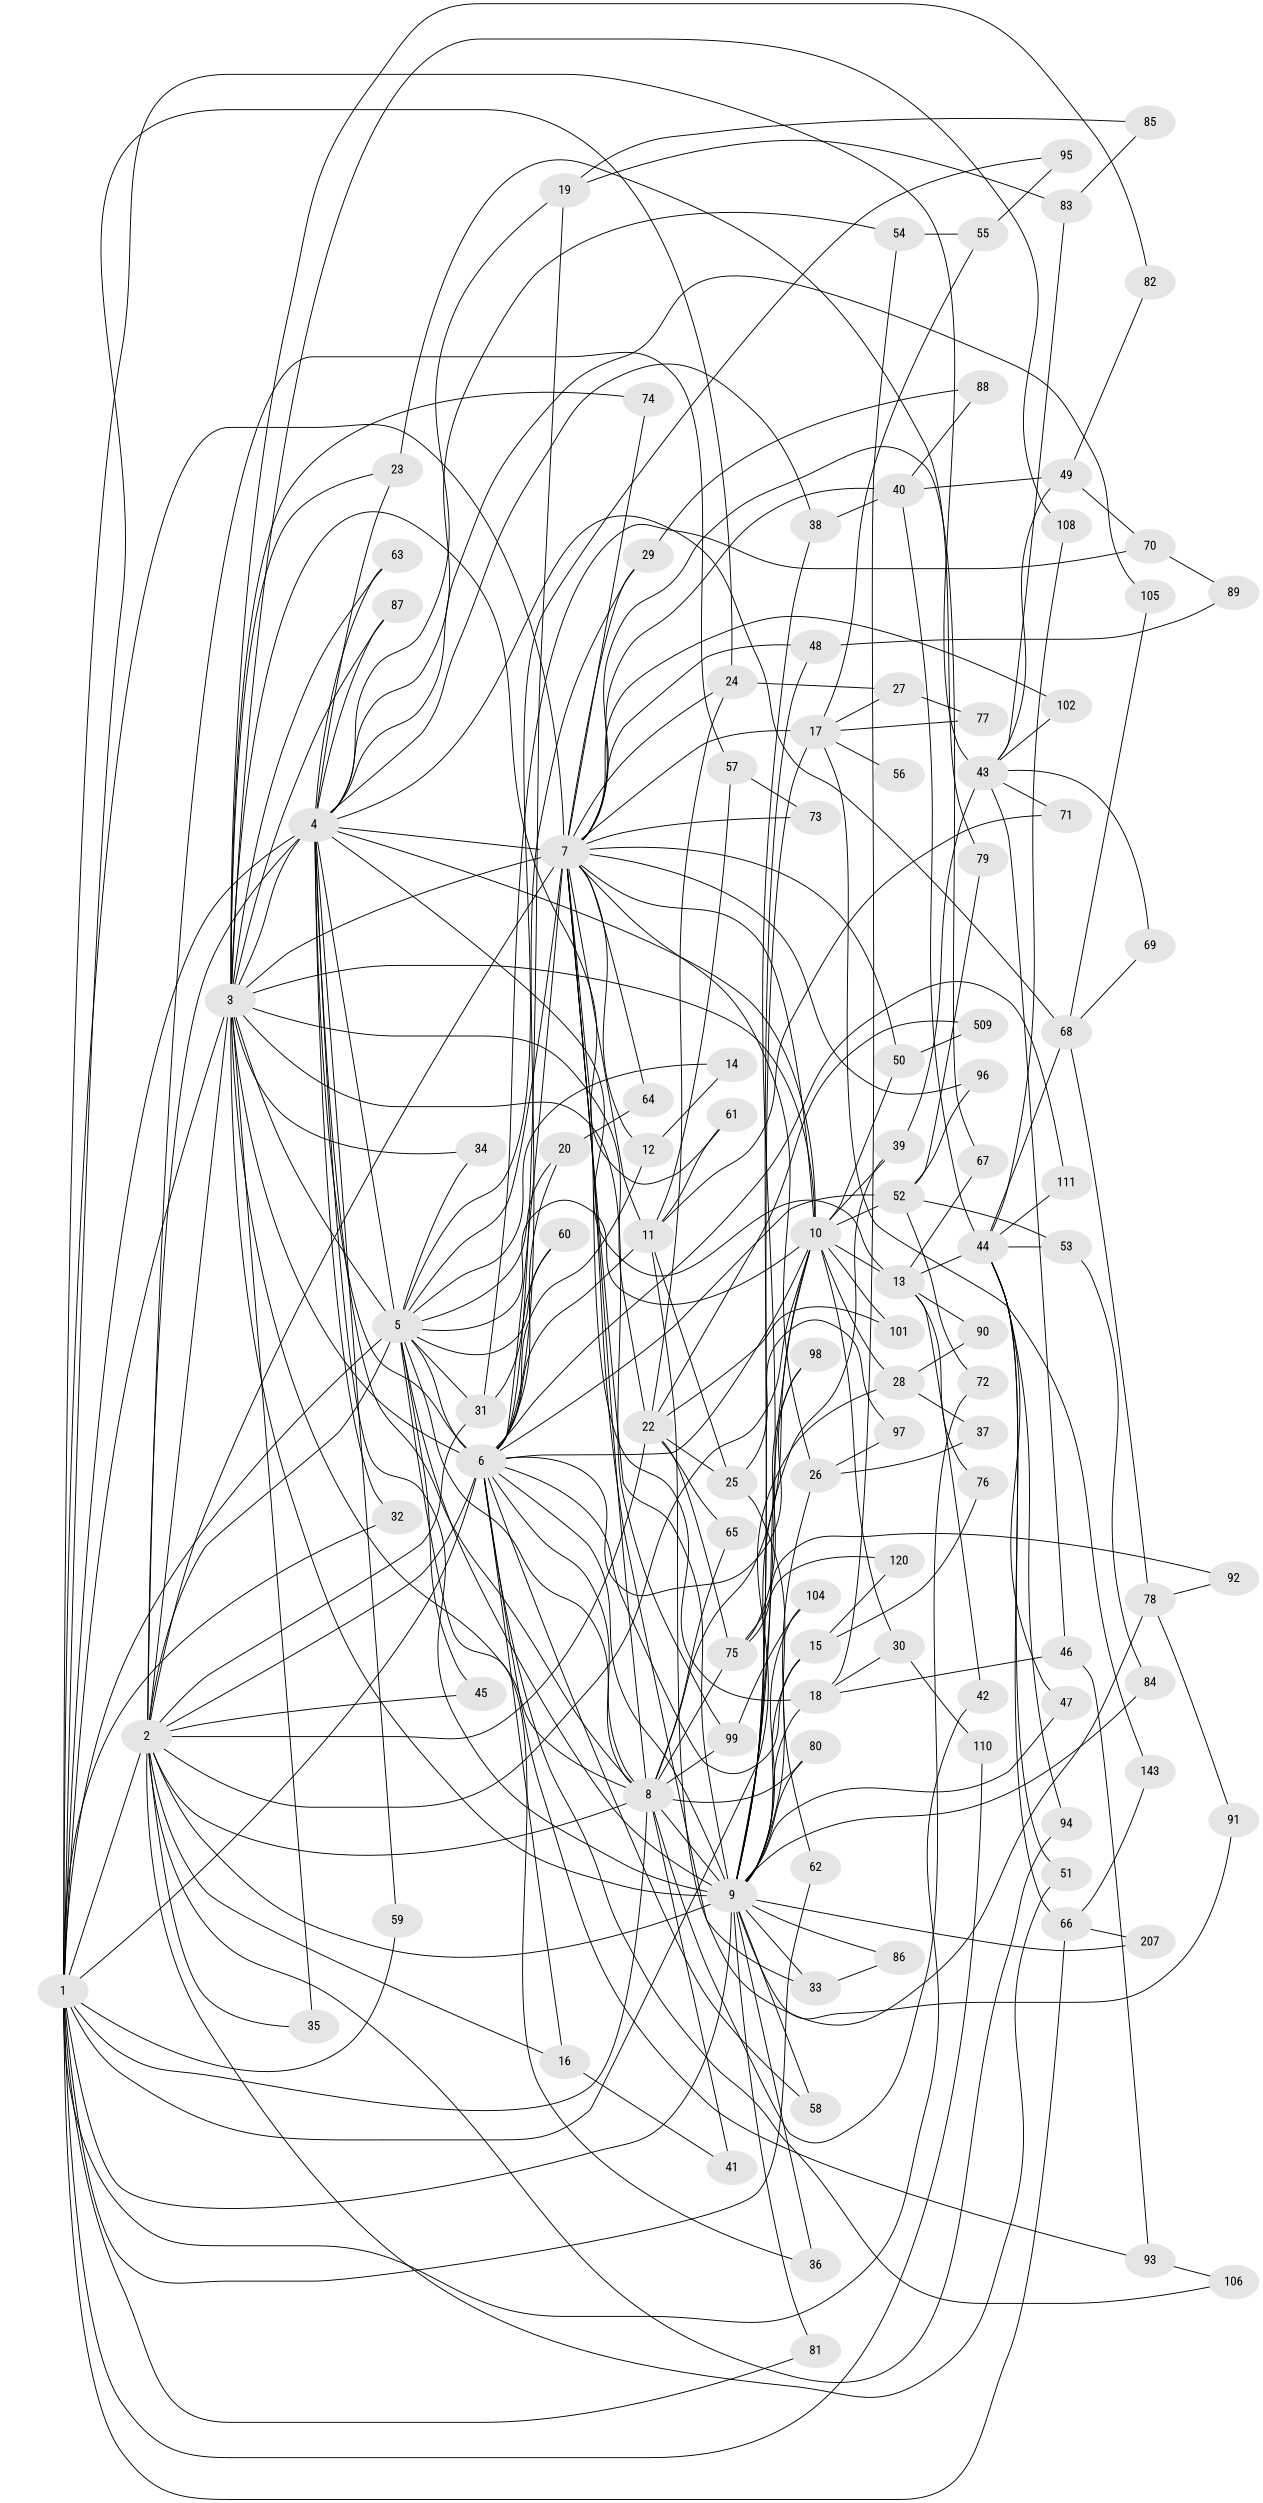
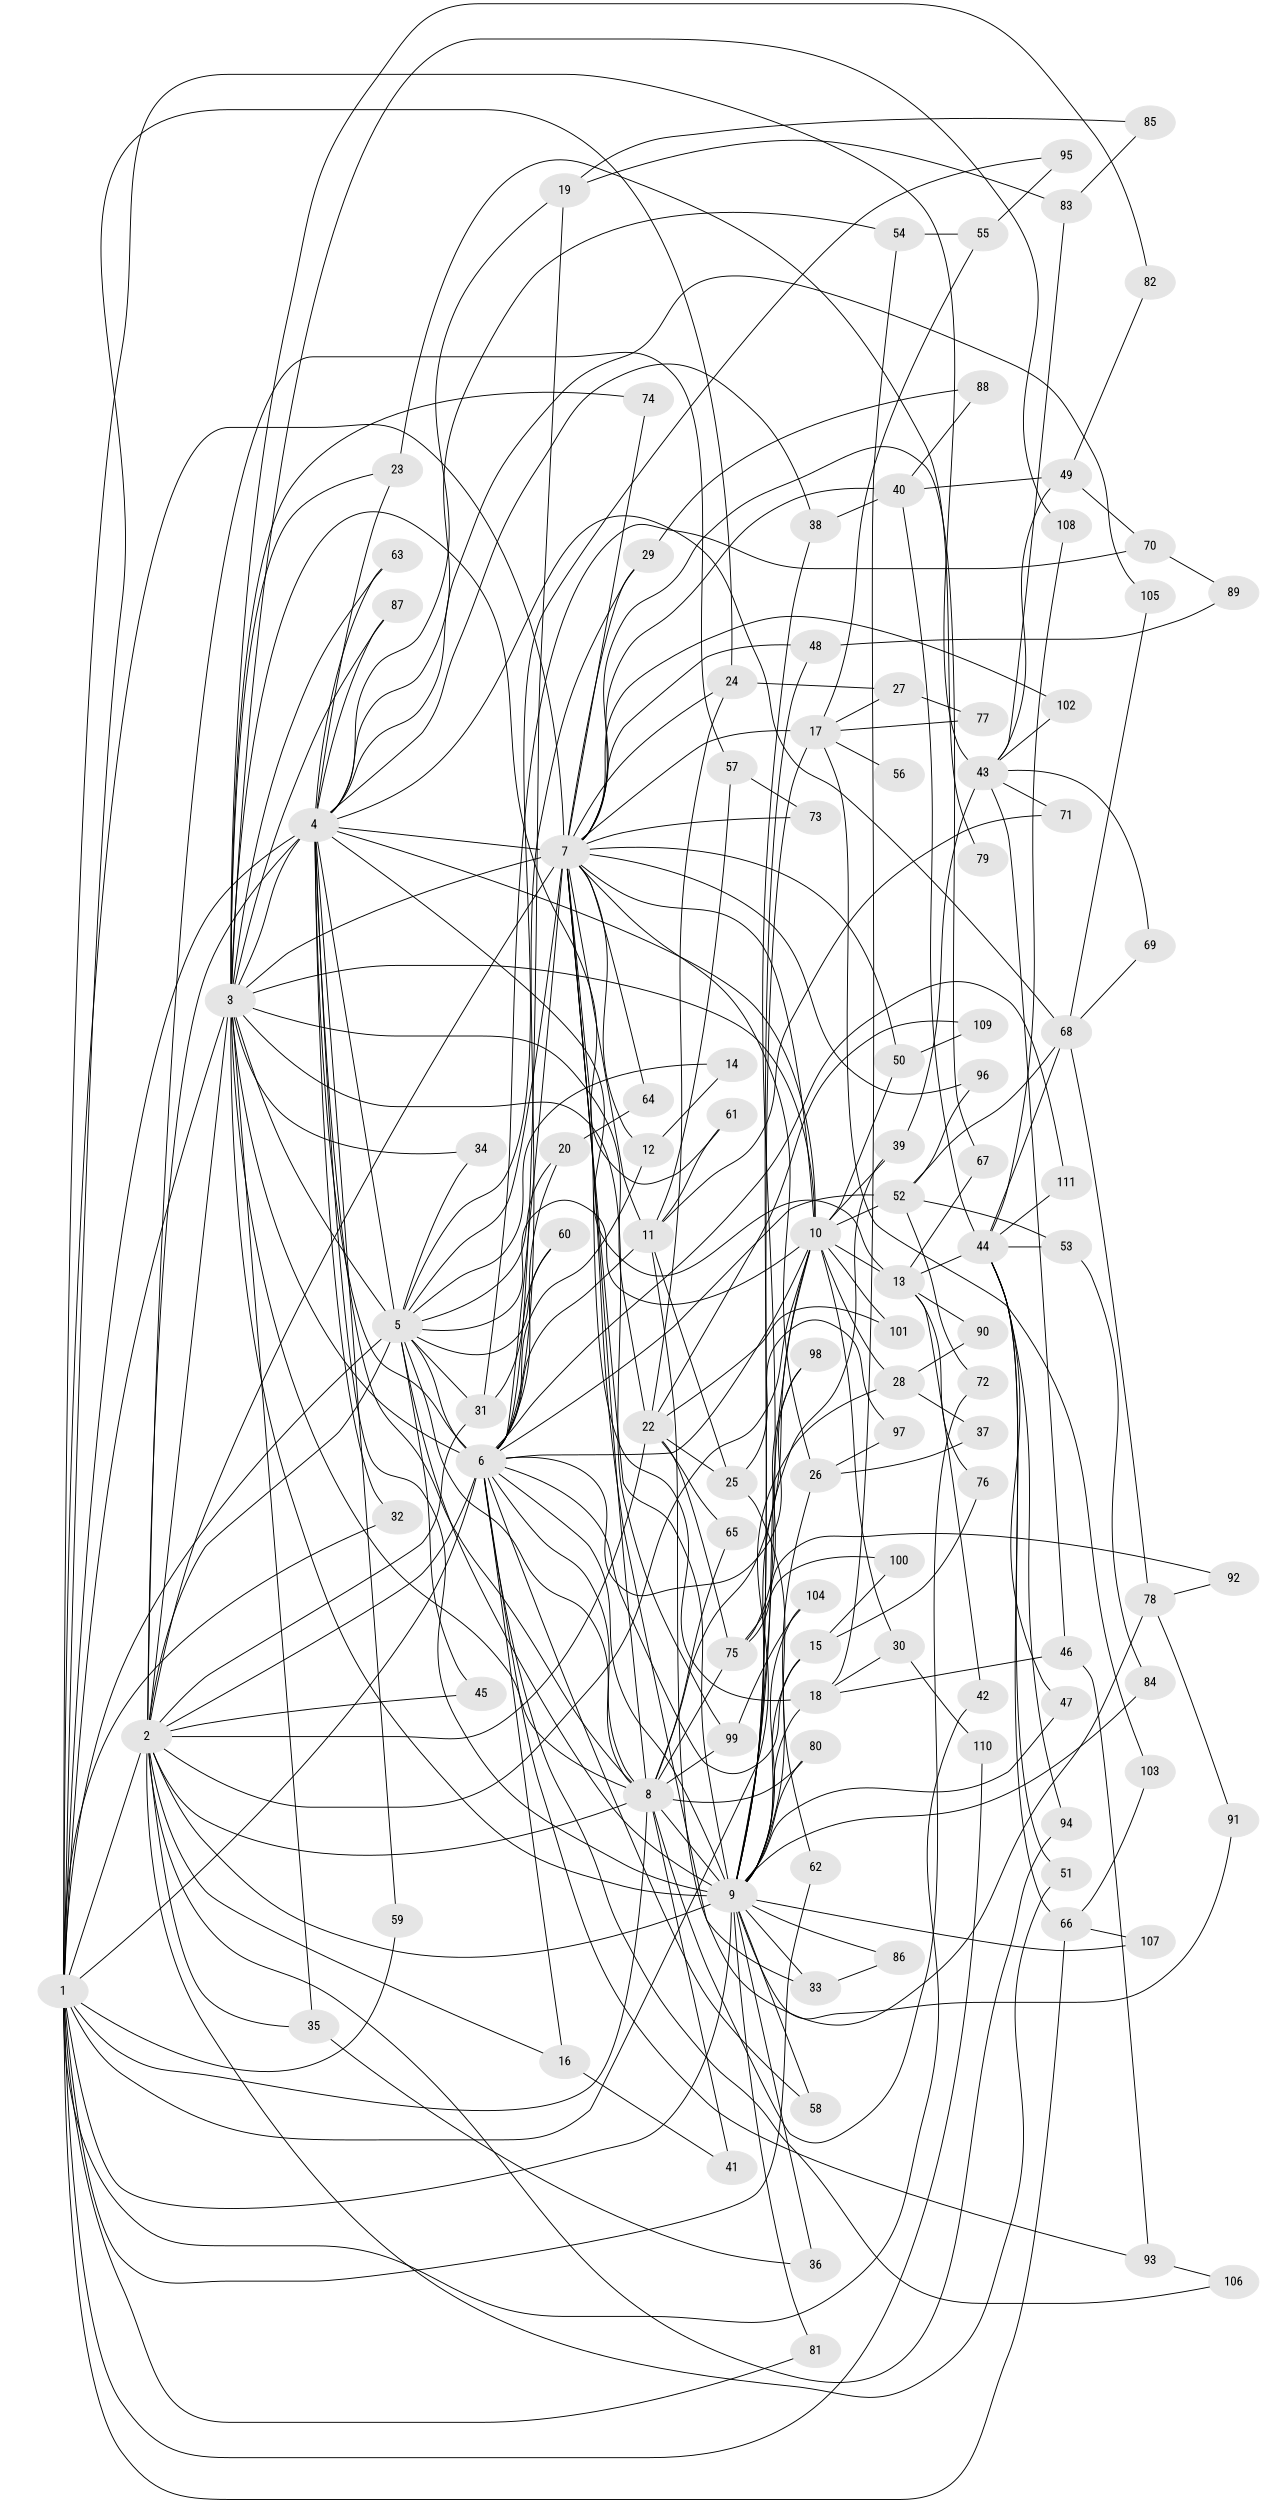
node "509": label "509" -> "109"
edge "79" -- "52": now "68" -- "52"
node "120": label "120" -> "100"
node "143": label "143" -> "103"
edge "5" -- "36": now "35" -- "36"
node "207": label "207" -> "107"
